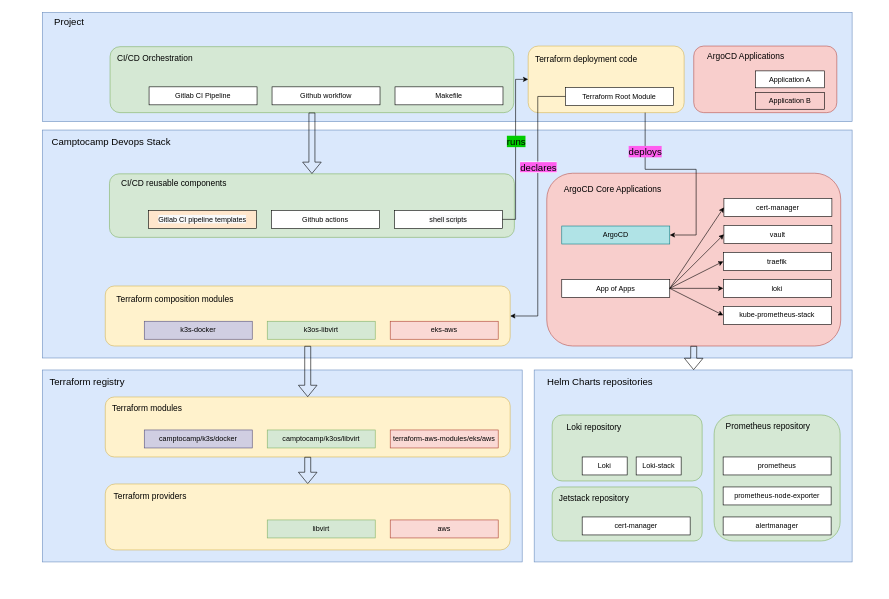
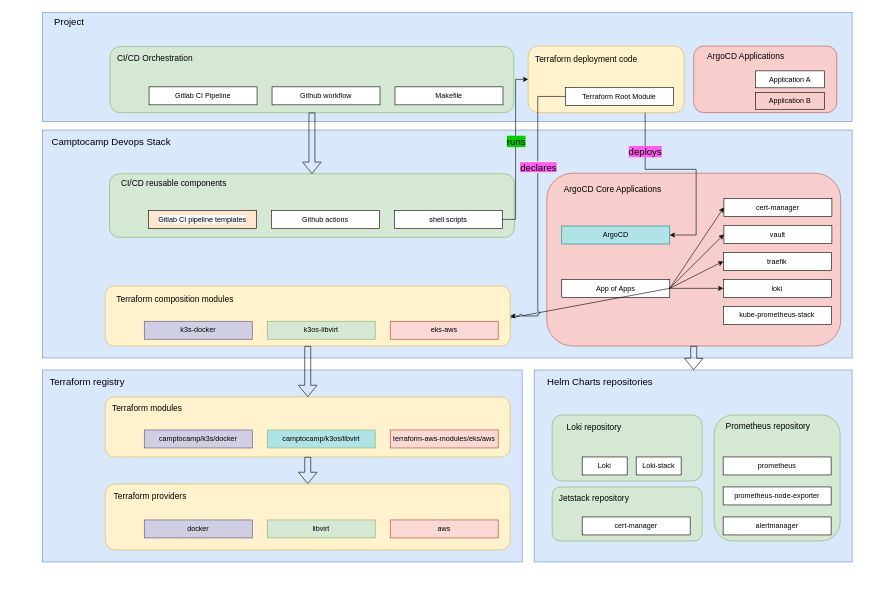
edge "App of Apps" -> "kube-prometheus-stack": now "App of Apps" -> "eks-aws"
node "camptocamp/k3os/libvirt": fillcolor #d5e8d4 -> #b0e3e6
node "docker": added
